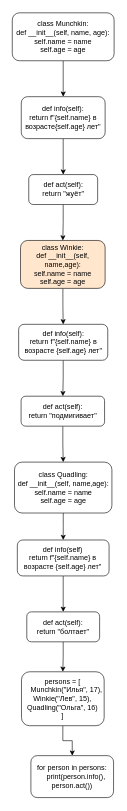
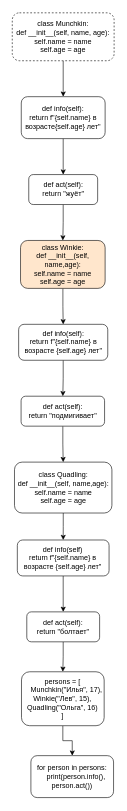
node "class Munchkin: def __init__(self, name, age): self.name = name self.age = age": style solid -> dashed
